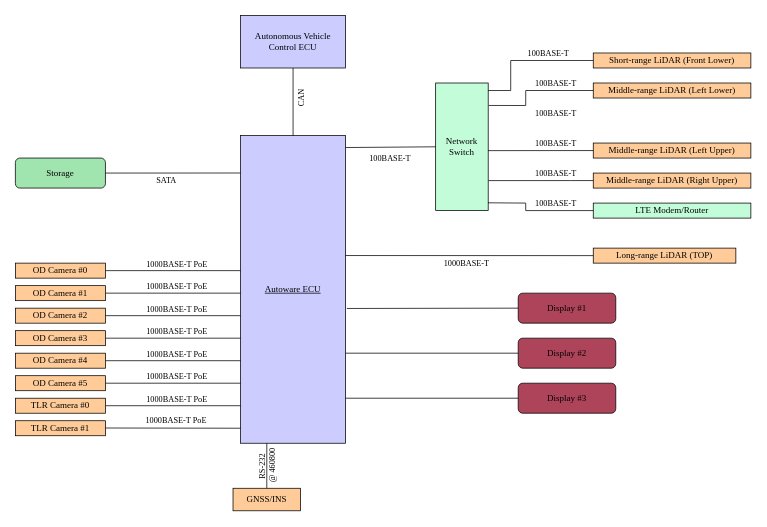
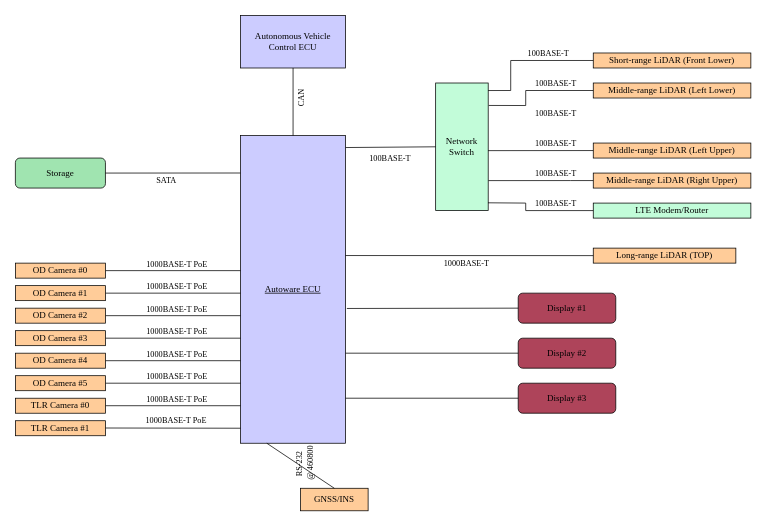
node "GNSS/INS": moved (267, 499) -> (334, 499)
